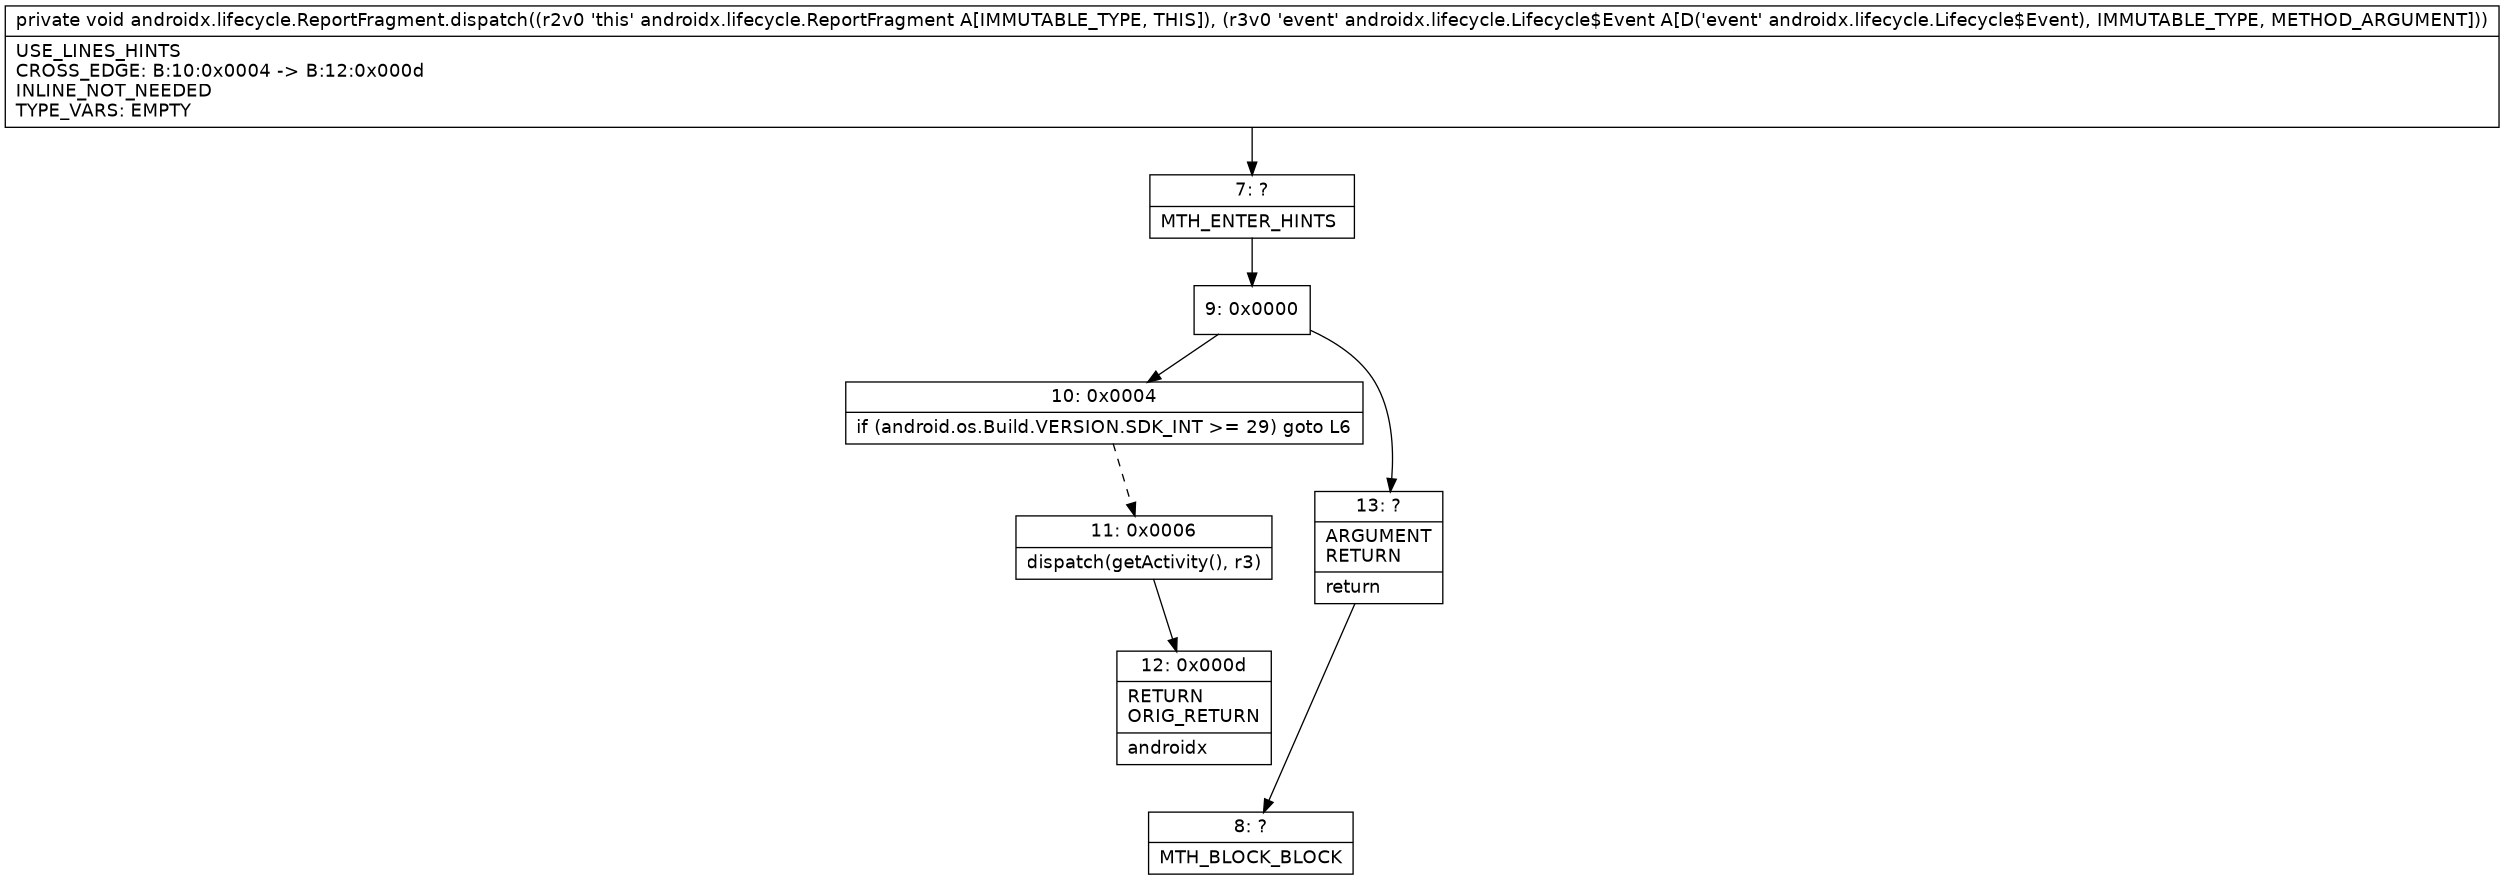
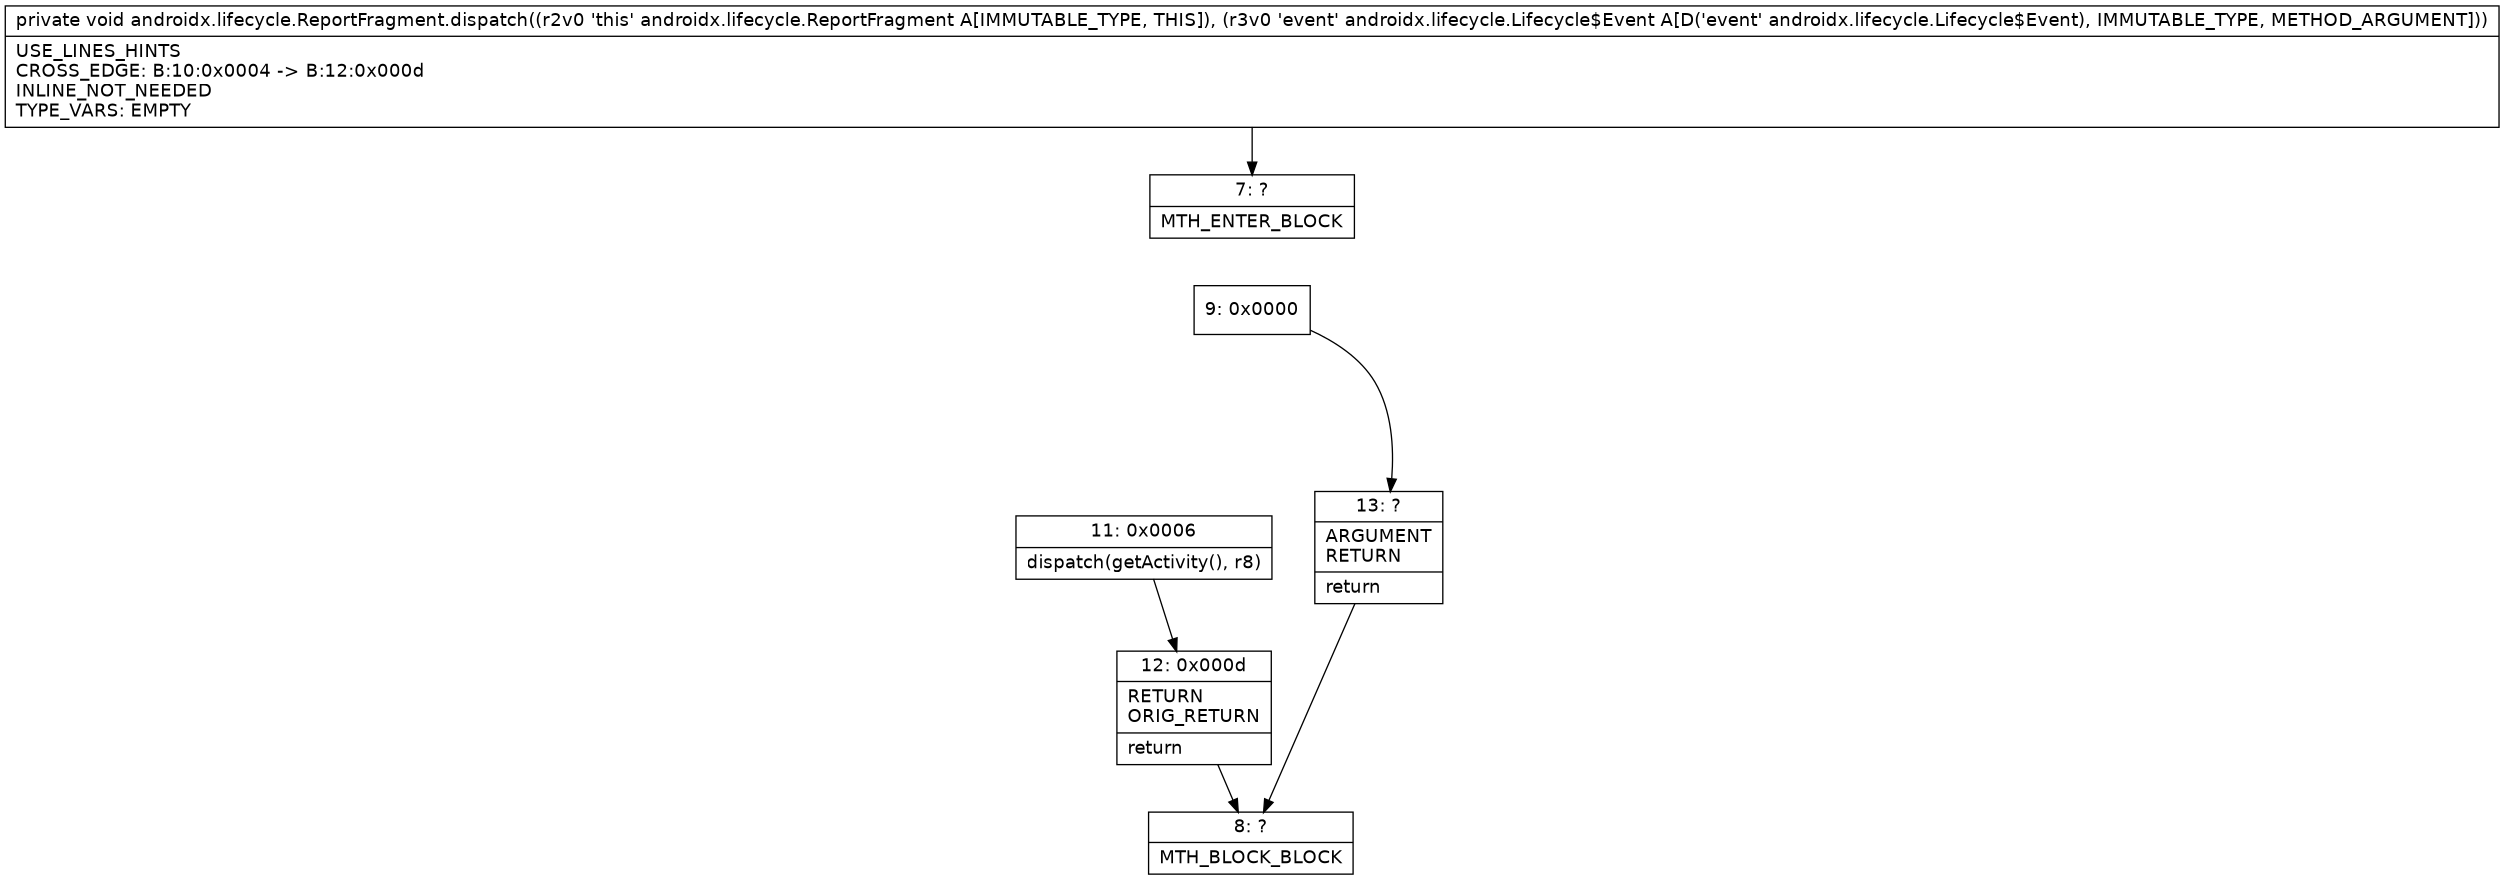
node "7: ?": text "MTH_ENTER_HINTS" -> "MTH_ENTER_BLOCK"
edge "7: ?" -> "9: 0x0000": removed
node "10: 0x0004": removed
node "11: 0x0006": text "dispatch(getActivity(), r3)" -> "dispatch(getActivity(), r8)"
node "12: 0x000d": text "androidx" -> "return"
edge "12: 0x000d" -> "8: ?": added
